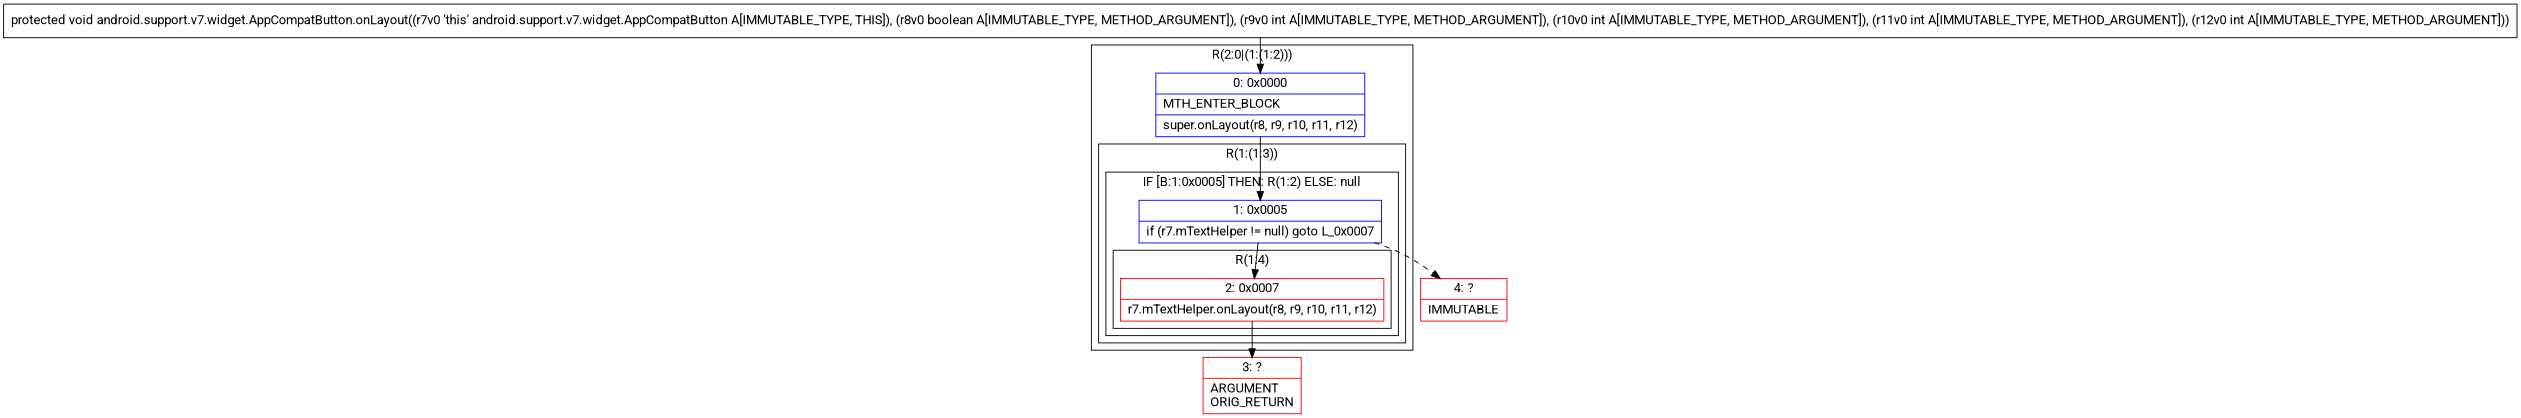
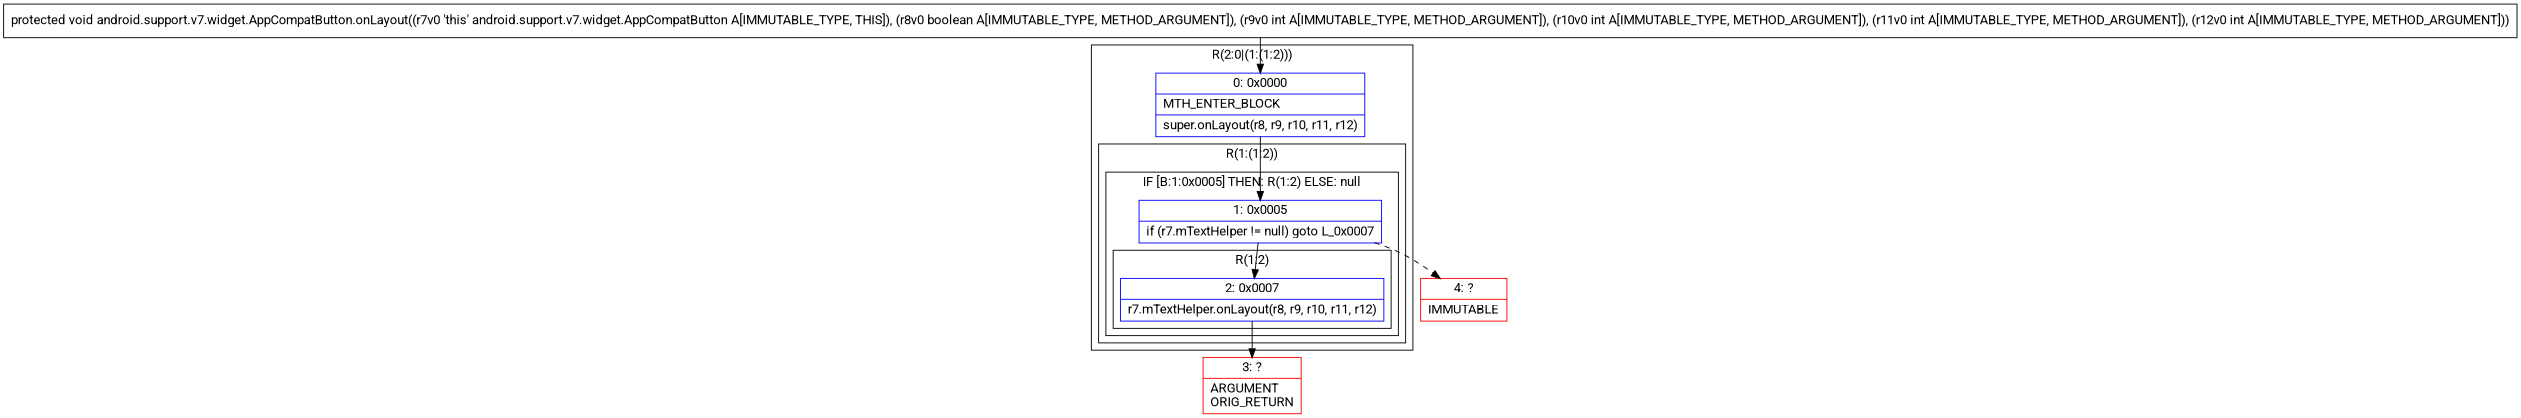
cluster "R(1:(1:3))": label "R(1:(1:3))" -> "R(1:(1:2))"
cluster "R(1:4)": label "R(1:4)" -> "R(1:2)"
node "2: 0x0007": color red -> blue
